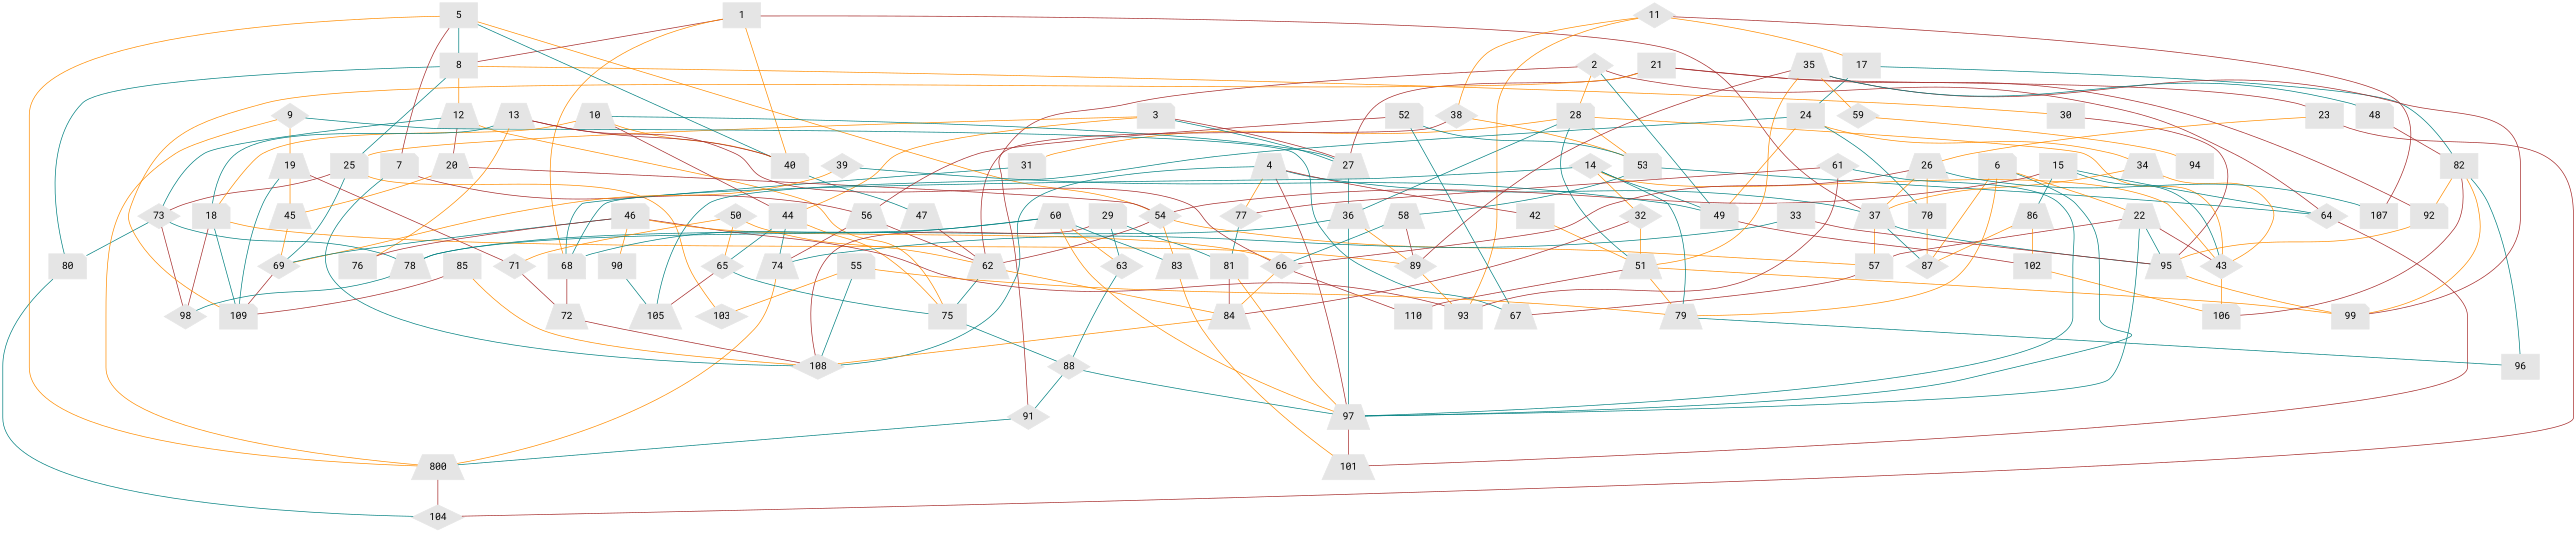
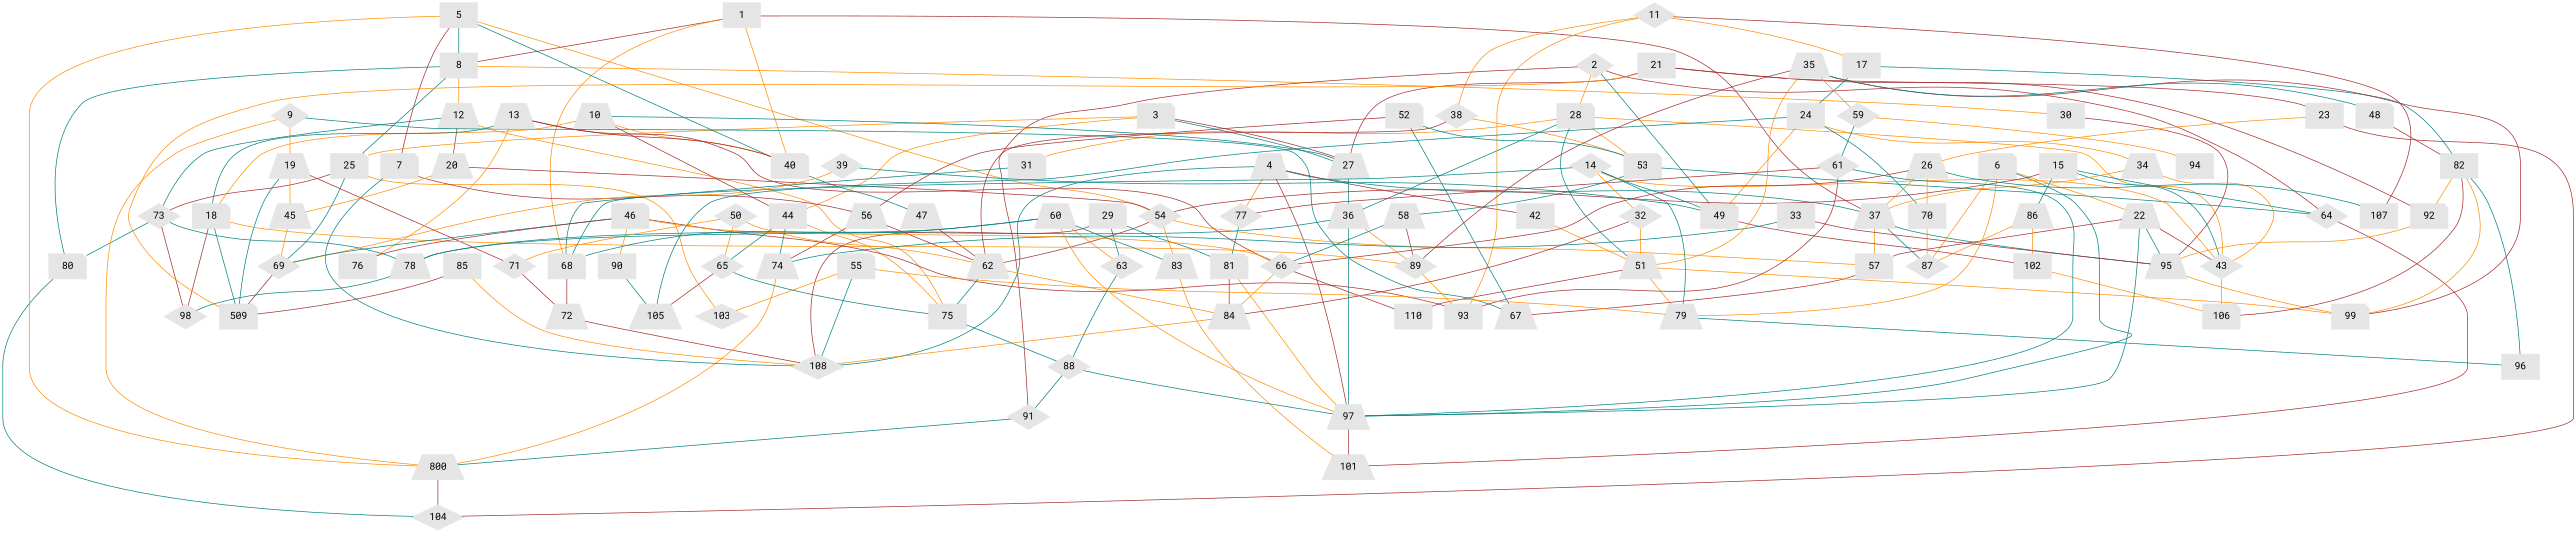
edge "59" -- "61": added
node "109": label "109" -> "509"
